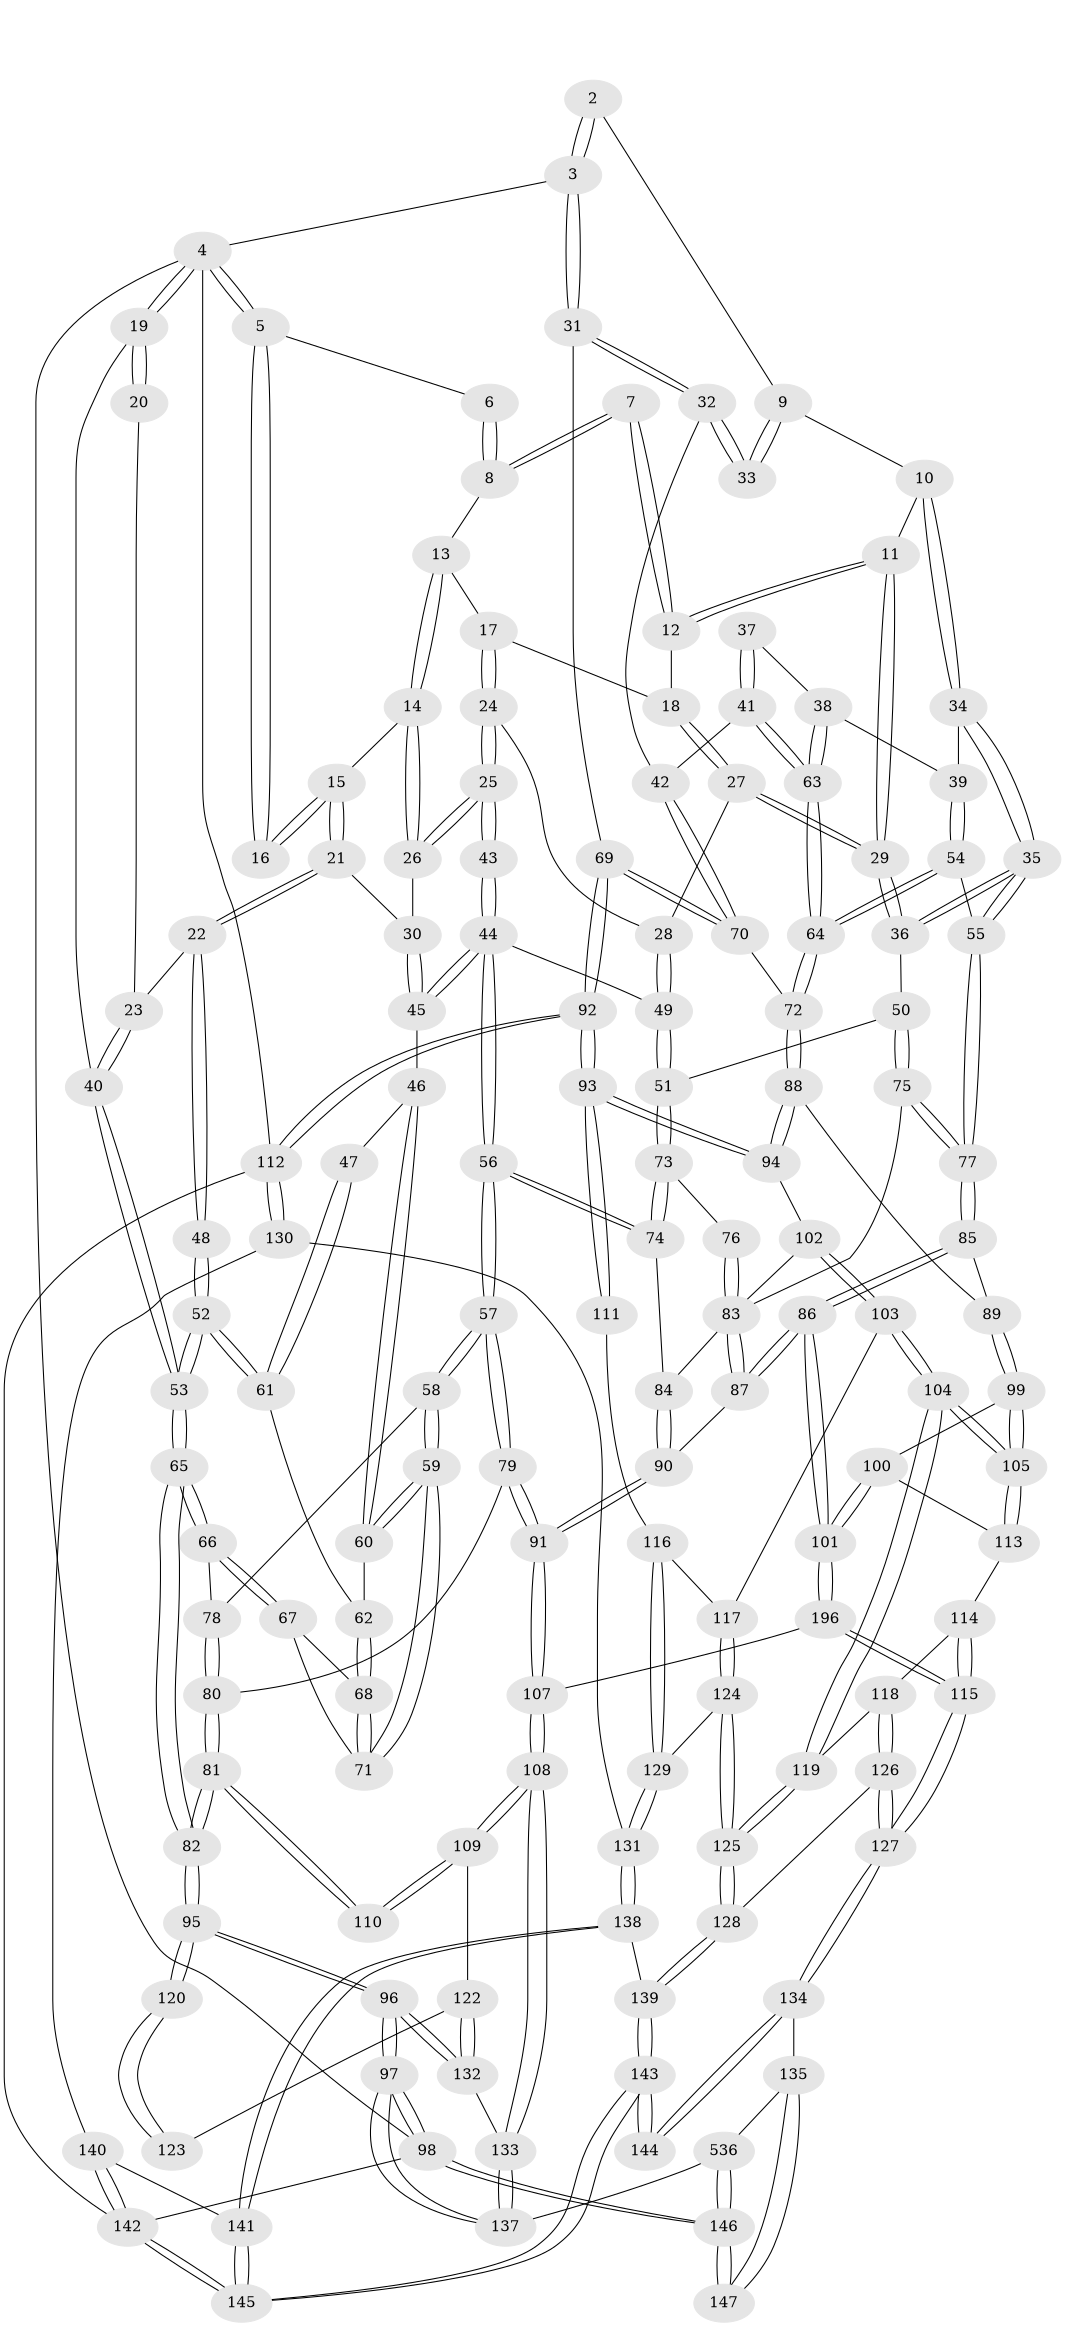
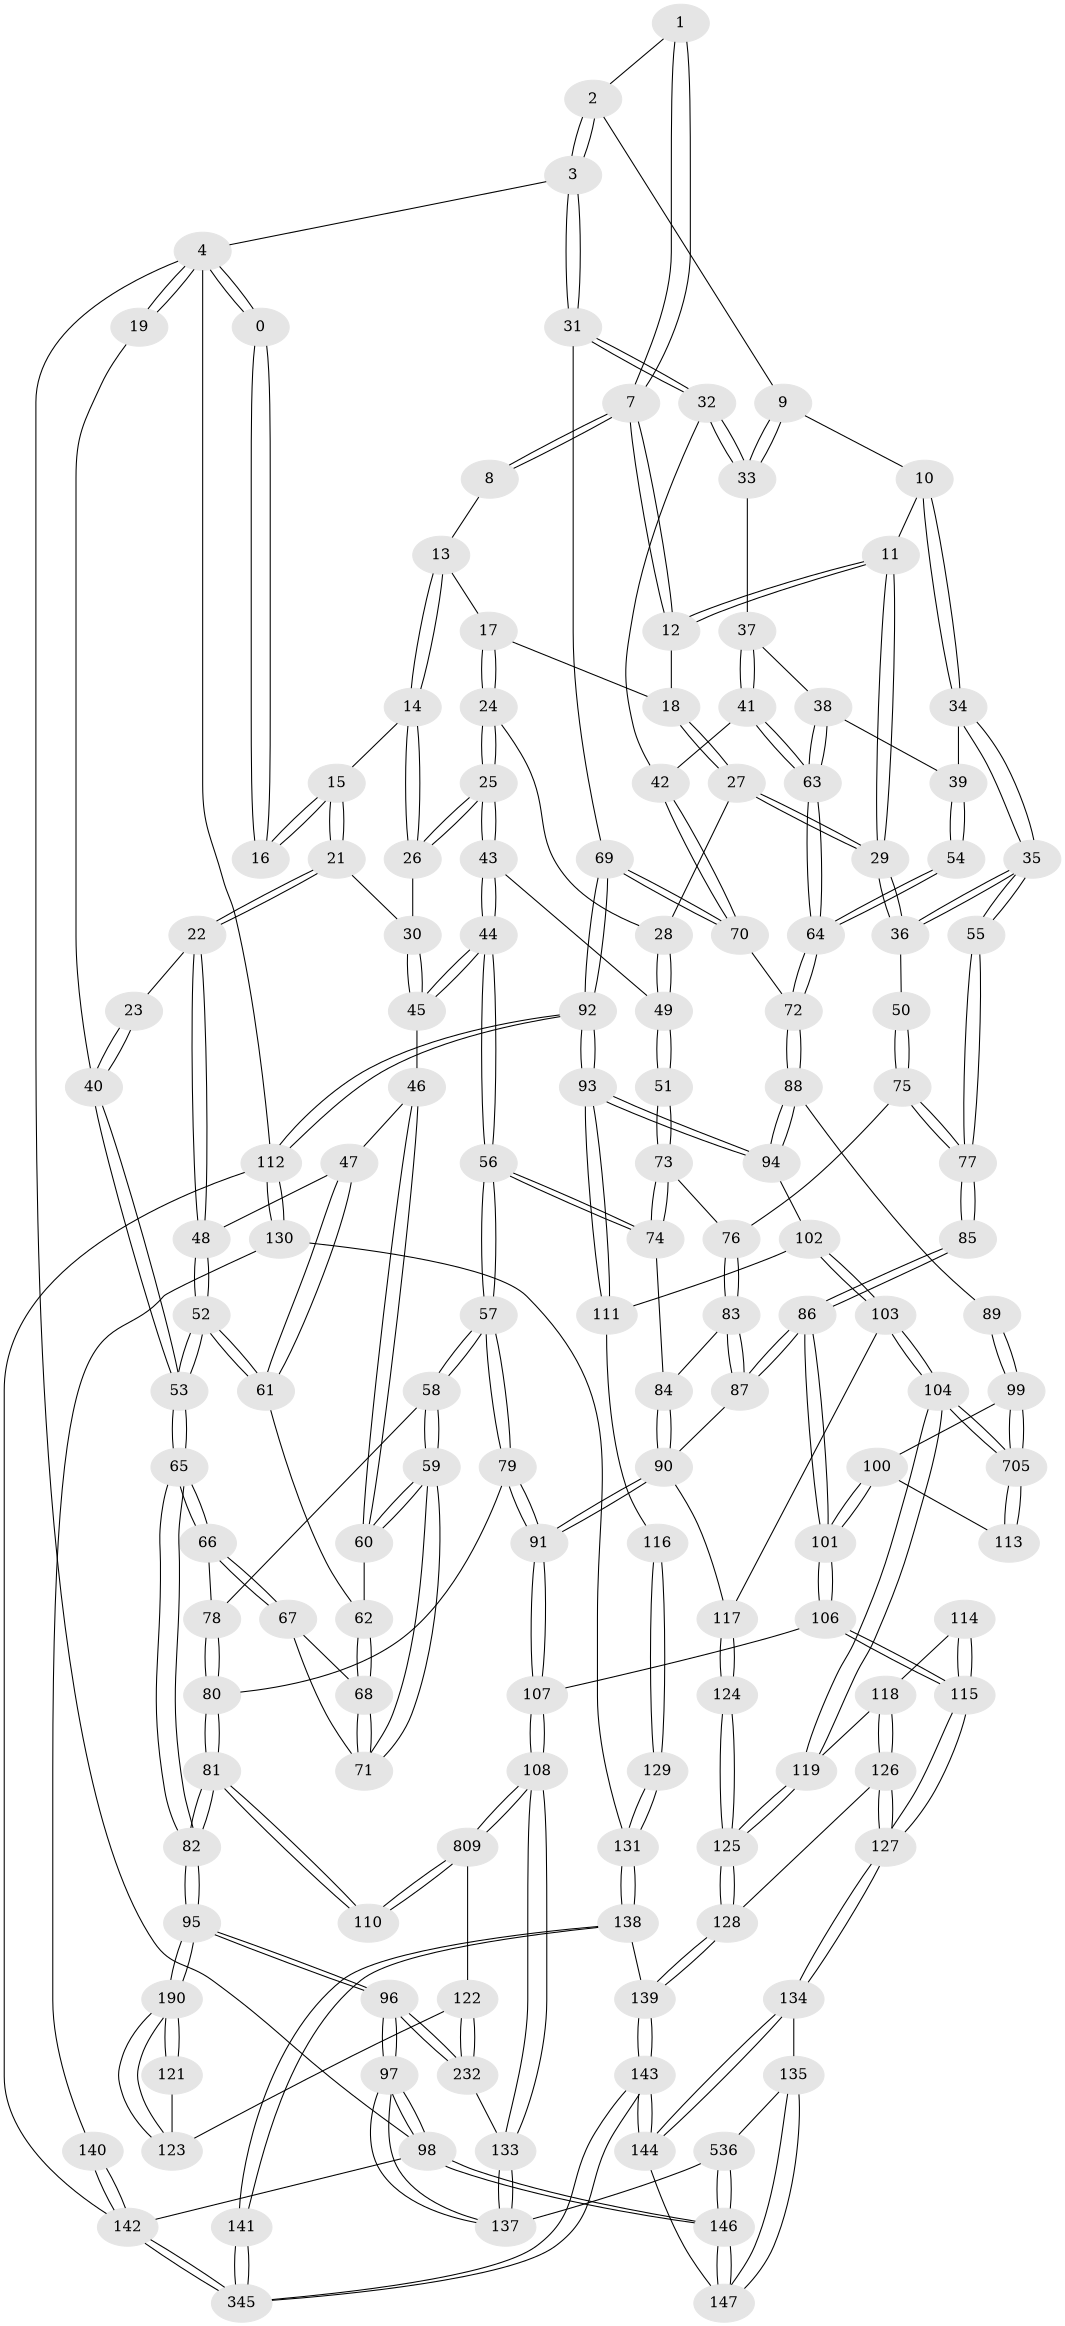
node "1": added
node "5": label "5" -> "0"
node "20": removed
node "6": removed
edge "33" -- "37": added
edge "54" -- "55": removed
edge "44" -- "49": now "43" -- "49"
edge "50" -- "51": removed
edge "47" -- "48": added
edge "75" -- "83": now "75" -- "76"
edge "102" -- "83": now "102" -- "111"
edge "85" -- "89": removed
node "105": label "105" -> "705"
edge "116" -- "117": now "90" -- "117"
edge "113" -- "114": removed
node "196": label "196" -> "106"
edge "124" -- "129": removed
node "109": label "109" -> "809"
node "120": label "120" -> "190"
node "121": added
node "132": label "132" -> "232"
edge "140" -- "141": removed
edge "144" -- "147": added
node "145": label "145" -> "345"
